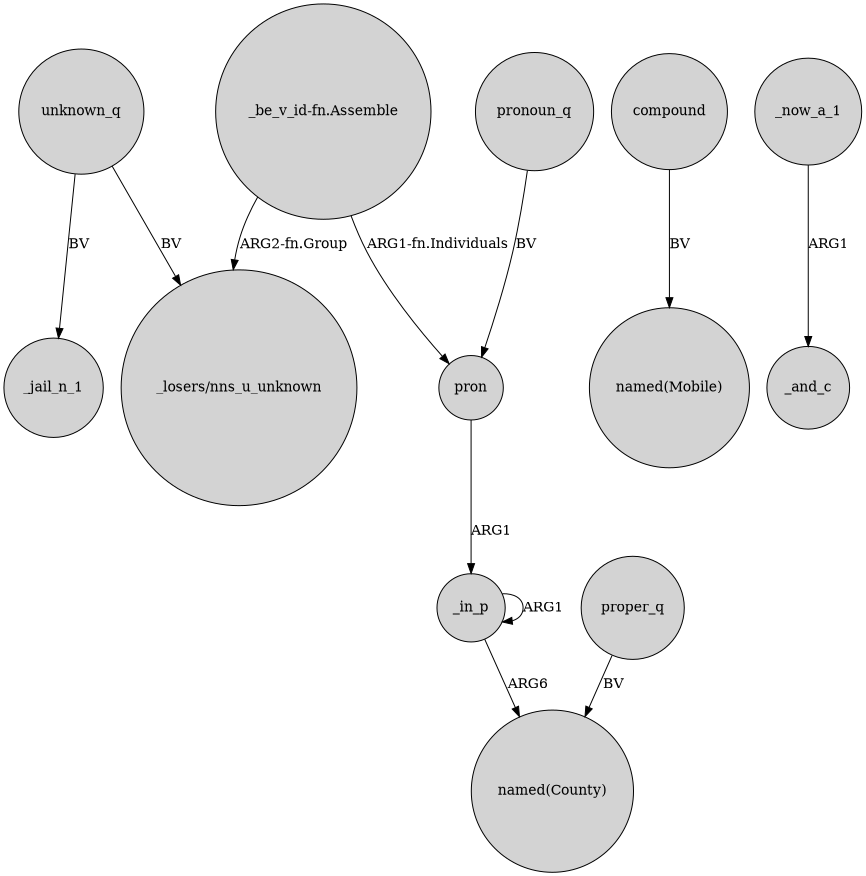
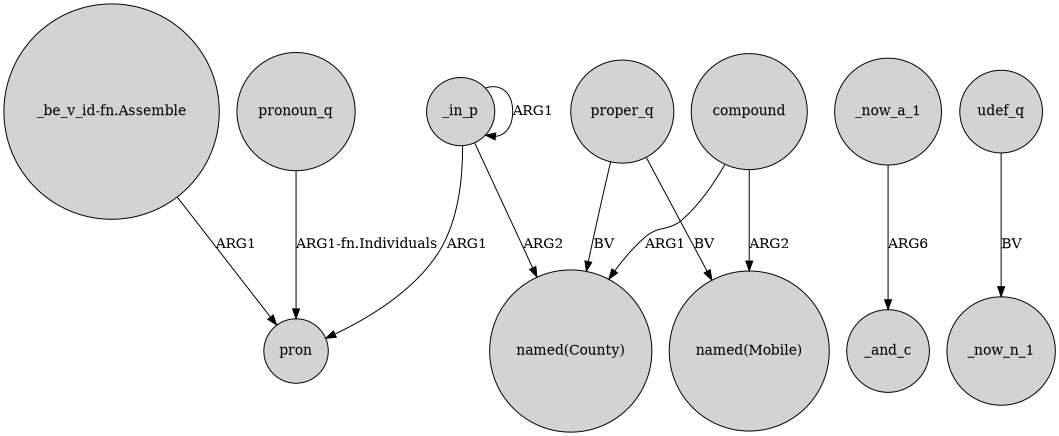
node "unknown_q": label "unknown_q" -> "udef_q"
edge "proper_q" -> "named(Mobile)": added, label "BV"
edge "compound" -> "named(County)": added, label "ARG1"
edge "_be_v_id-fn.Assemble" -> "pron": label "ARG1-fn.Individuals" -> "ARG1"
edge "pronoun_q" -> "pron": label "BV" -> "ARG1-fn.Individuals"
edge "compound" -> "named(Mobile)": label "BV" -> "ARG2"
edge "_now_a_1" -> "_and_c": label "ARG1" -> "ARG6"
node "_jail_n_1": label "_jail_n_1" -> "_now_n_1"
node "_losers/nns_u_unknown": removed
edge "pron" -> "_in_p": reversed
edge "_in_p" -> "named(County)": label "ARG6" -> "ARG2"
